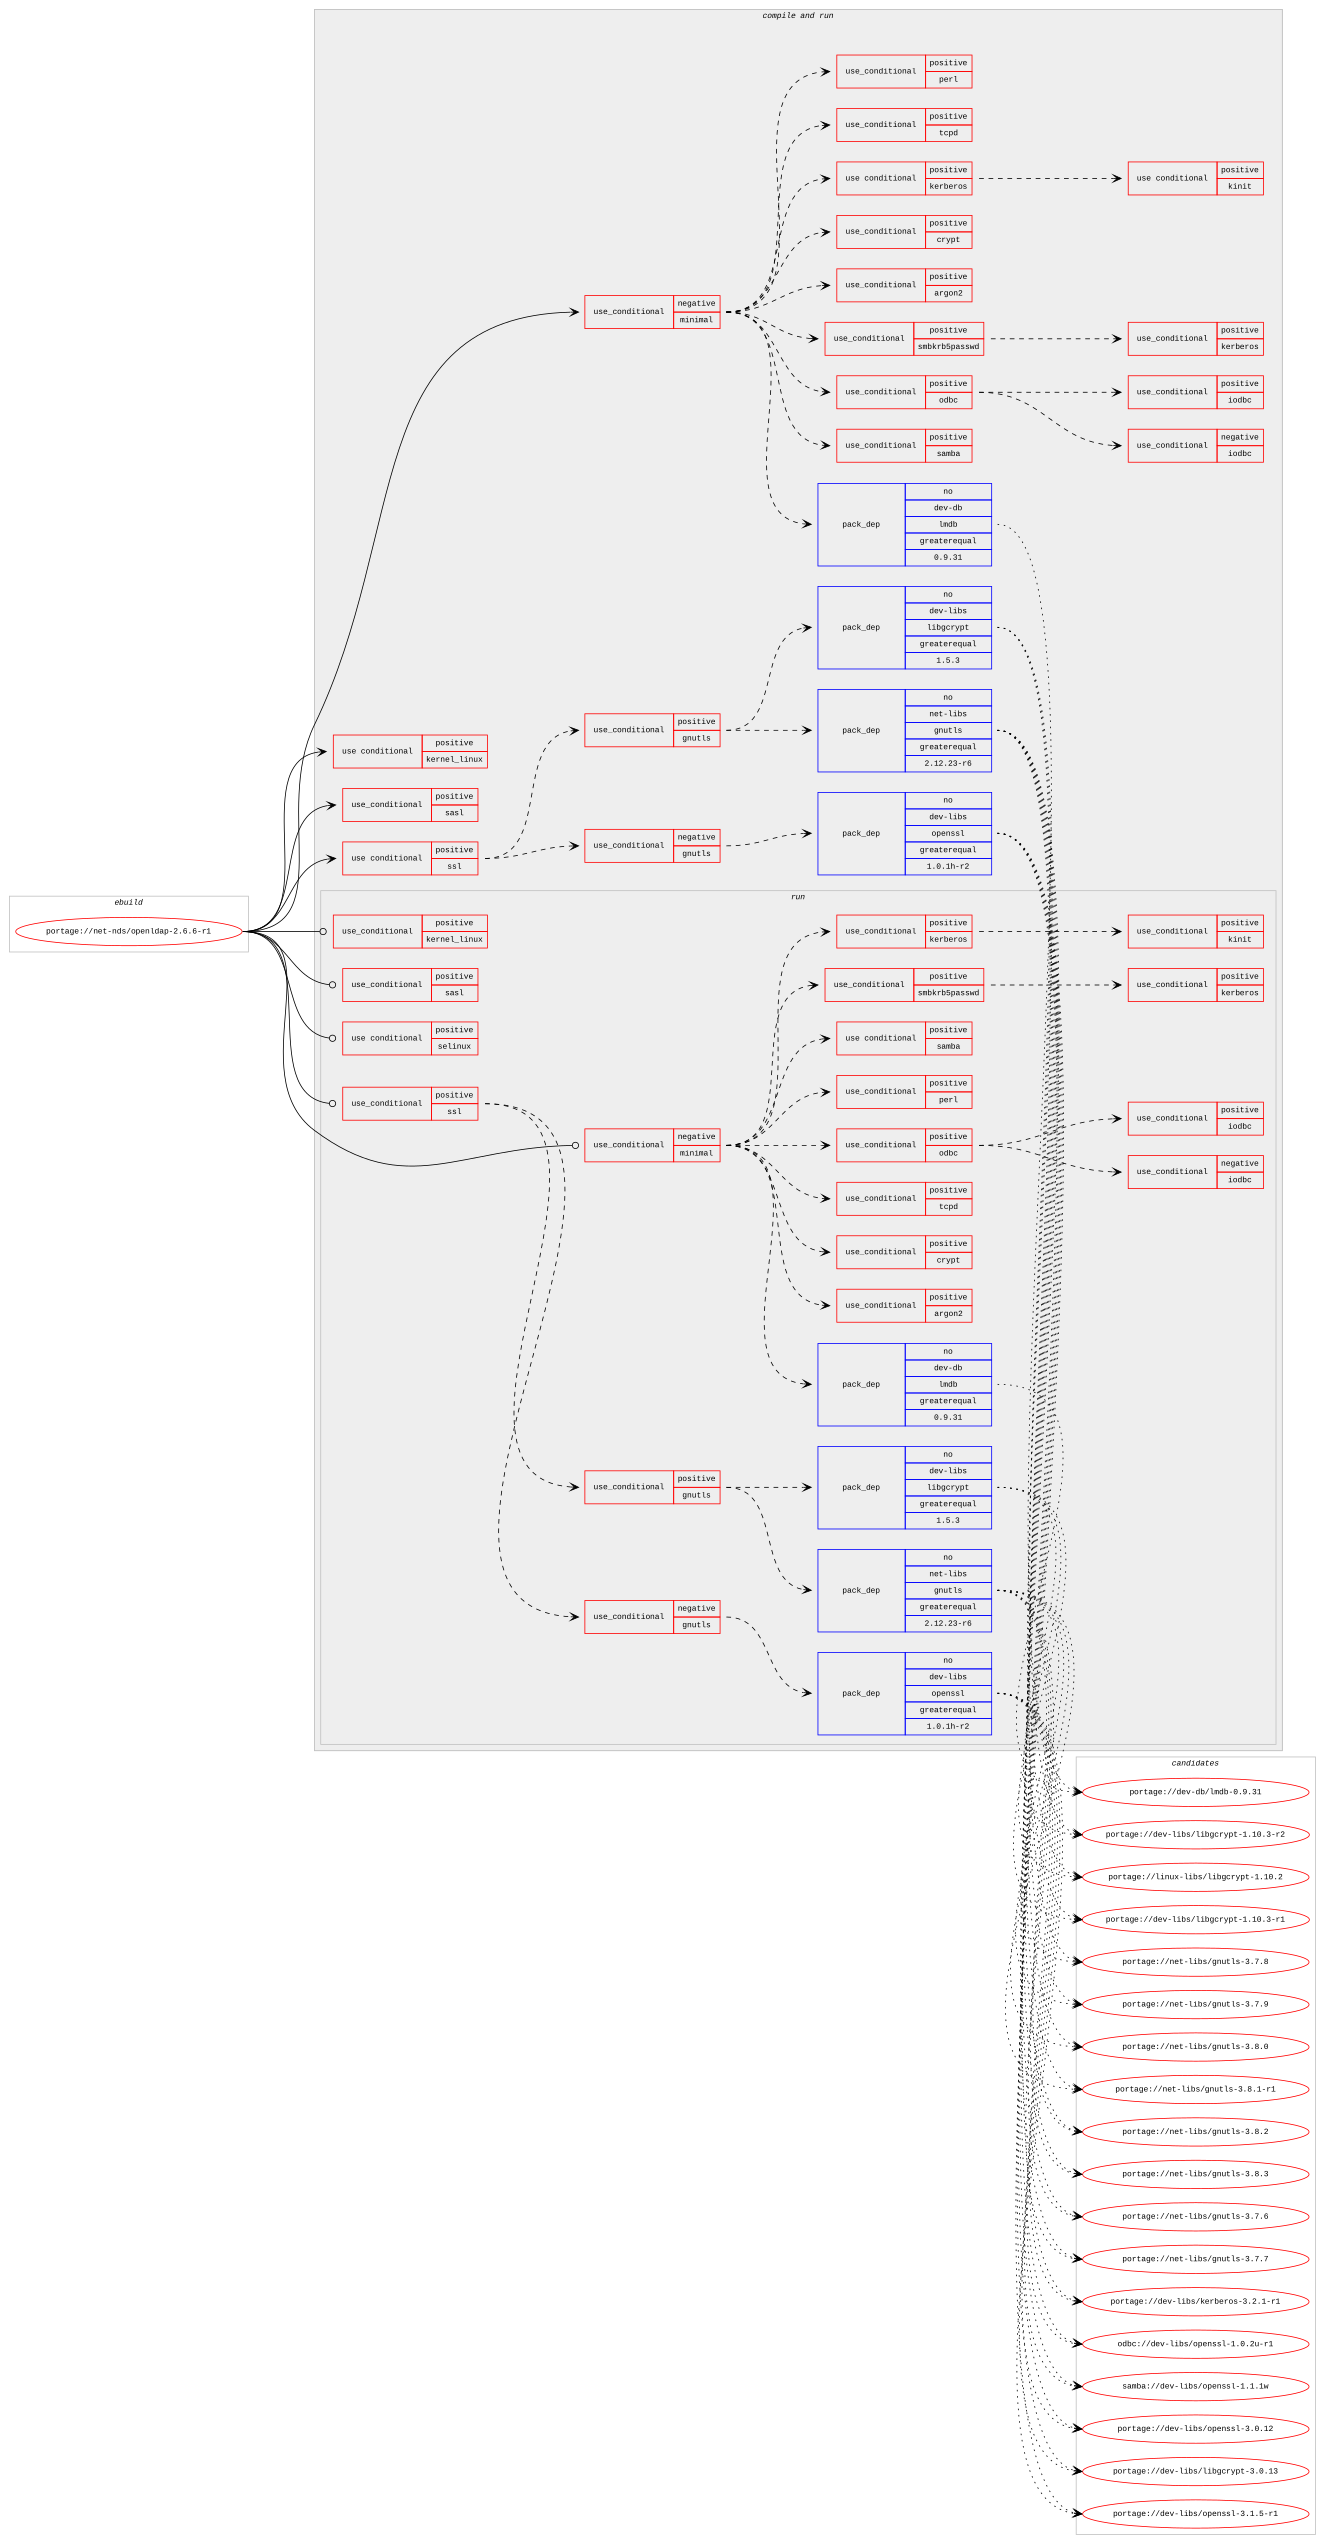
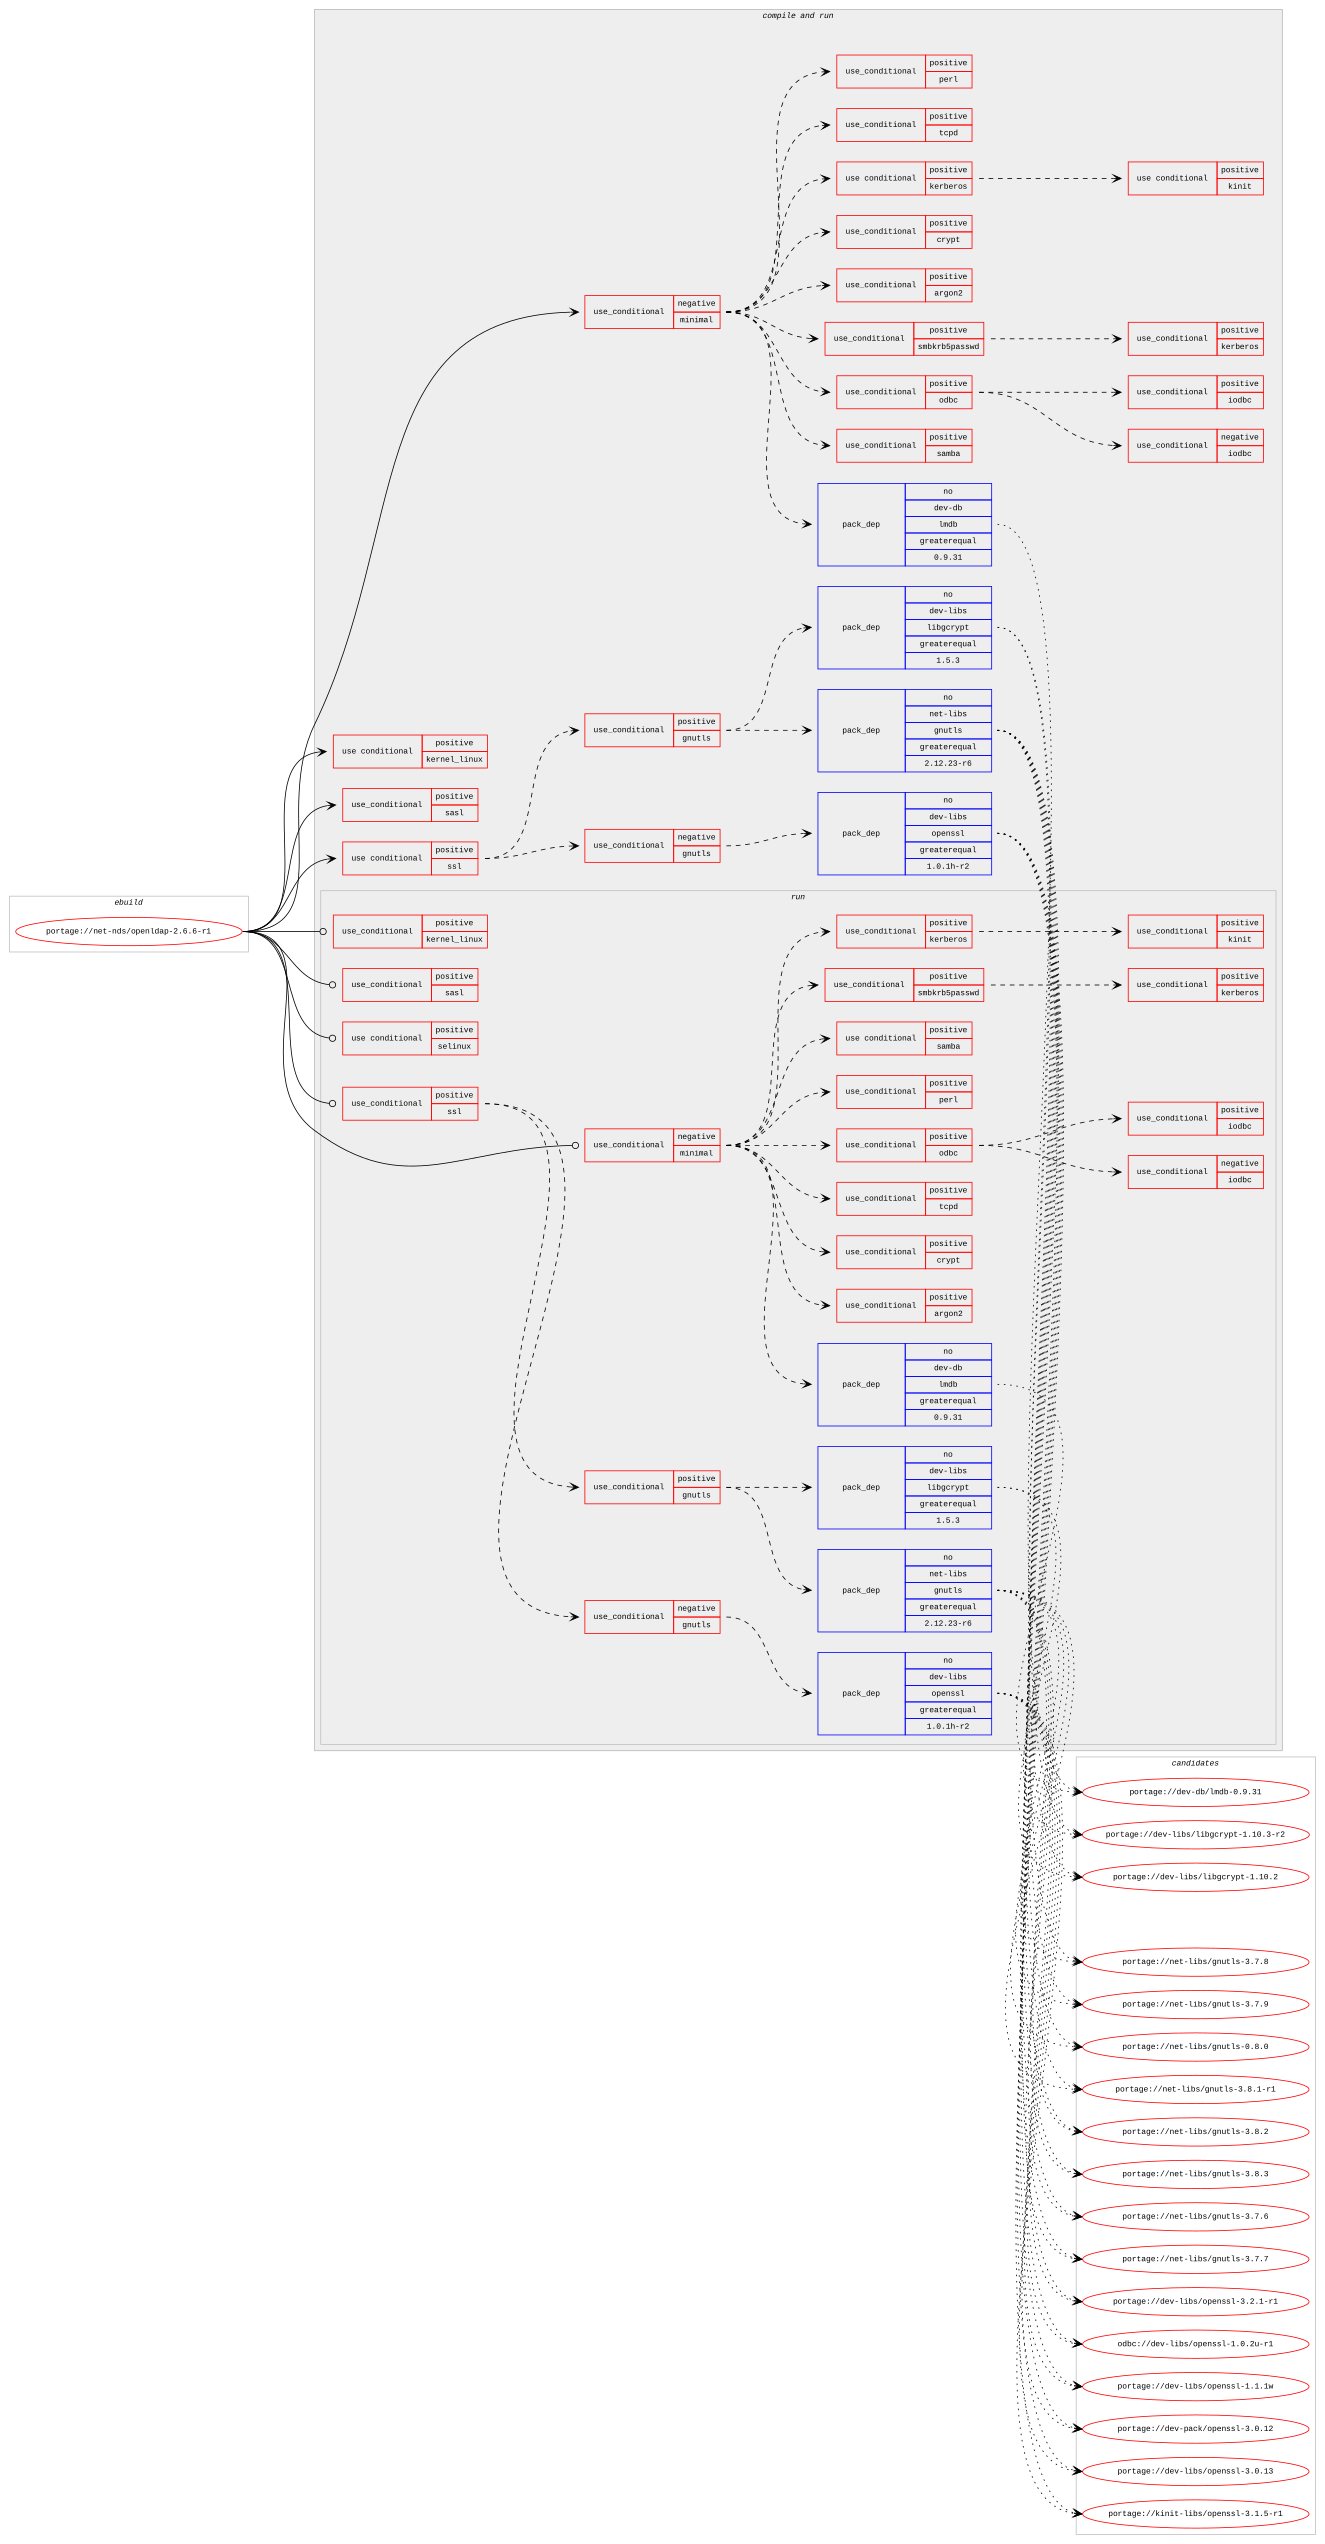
node "portage://linux-libs/libgcrypt-1.10.2": label "portage://linux-libs/libgcrypt-1.10.2" -> "portage://dev-libs/libgcrypt-1.10.2"
node "portage://dev-libs/libgcrypt-1.10.3-r1": removed
node "portage://net-libs/gnutls-3.8.0": label "portage://net-libs/gnutls-3.8.0" -> "portage://net-libs/gnutls-0.8.0"
node "portage://dev-libs/kerberos-3.2.1-r1": label "portage://dev-libs/kerberos-3.2.1-r1" -> "portage://dev-libs/openssl-3.2.1-r1"
node "samba://dev-libs/openssl-1.1.1w": label "samba://dev-libs/openssl-1.1.1w" -> "portage://dev-libs/openssl-1.1.1w"
node "portage://dev-libs/openssl-3.0.12": label "portage://dev-libs/openssl-3.0.12" -> "portage://dev-pack/openssl-3.0.12"
node "portage://dev-libs/libgcrypt-3.0.13": label "portage://dev-libs/libgcrypt-3.0.13" -> "portage://dev-libs/openssl-3.0.13"
node "portage://dev-libs/openssl-3.1.5-r1": label "portage://dev-libs/openssl-3.1.5-r1" -> "portage://kinit-libs/openssl-3.1.5-r1"
